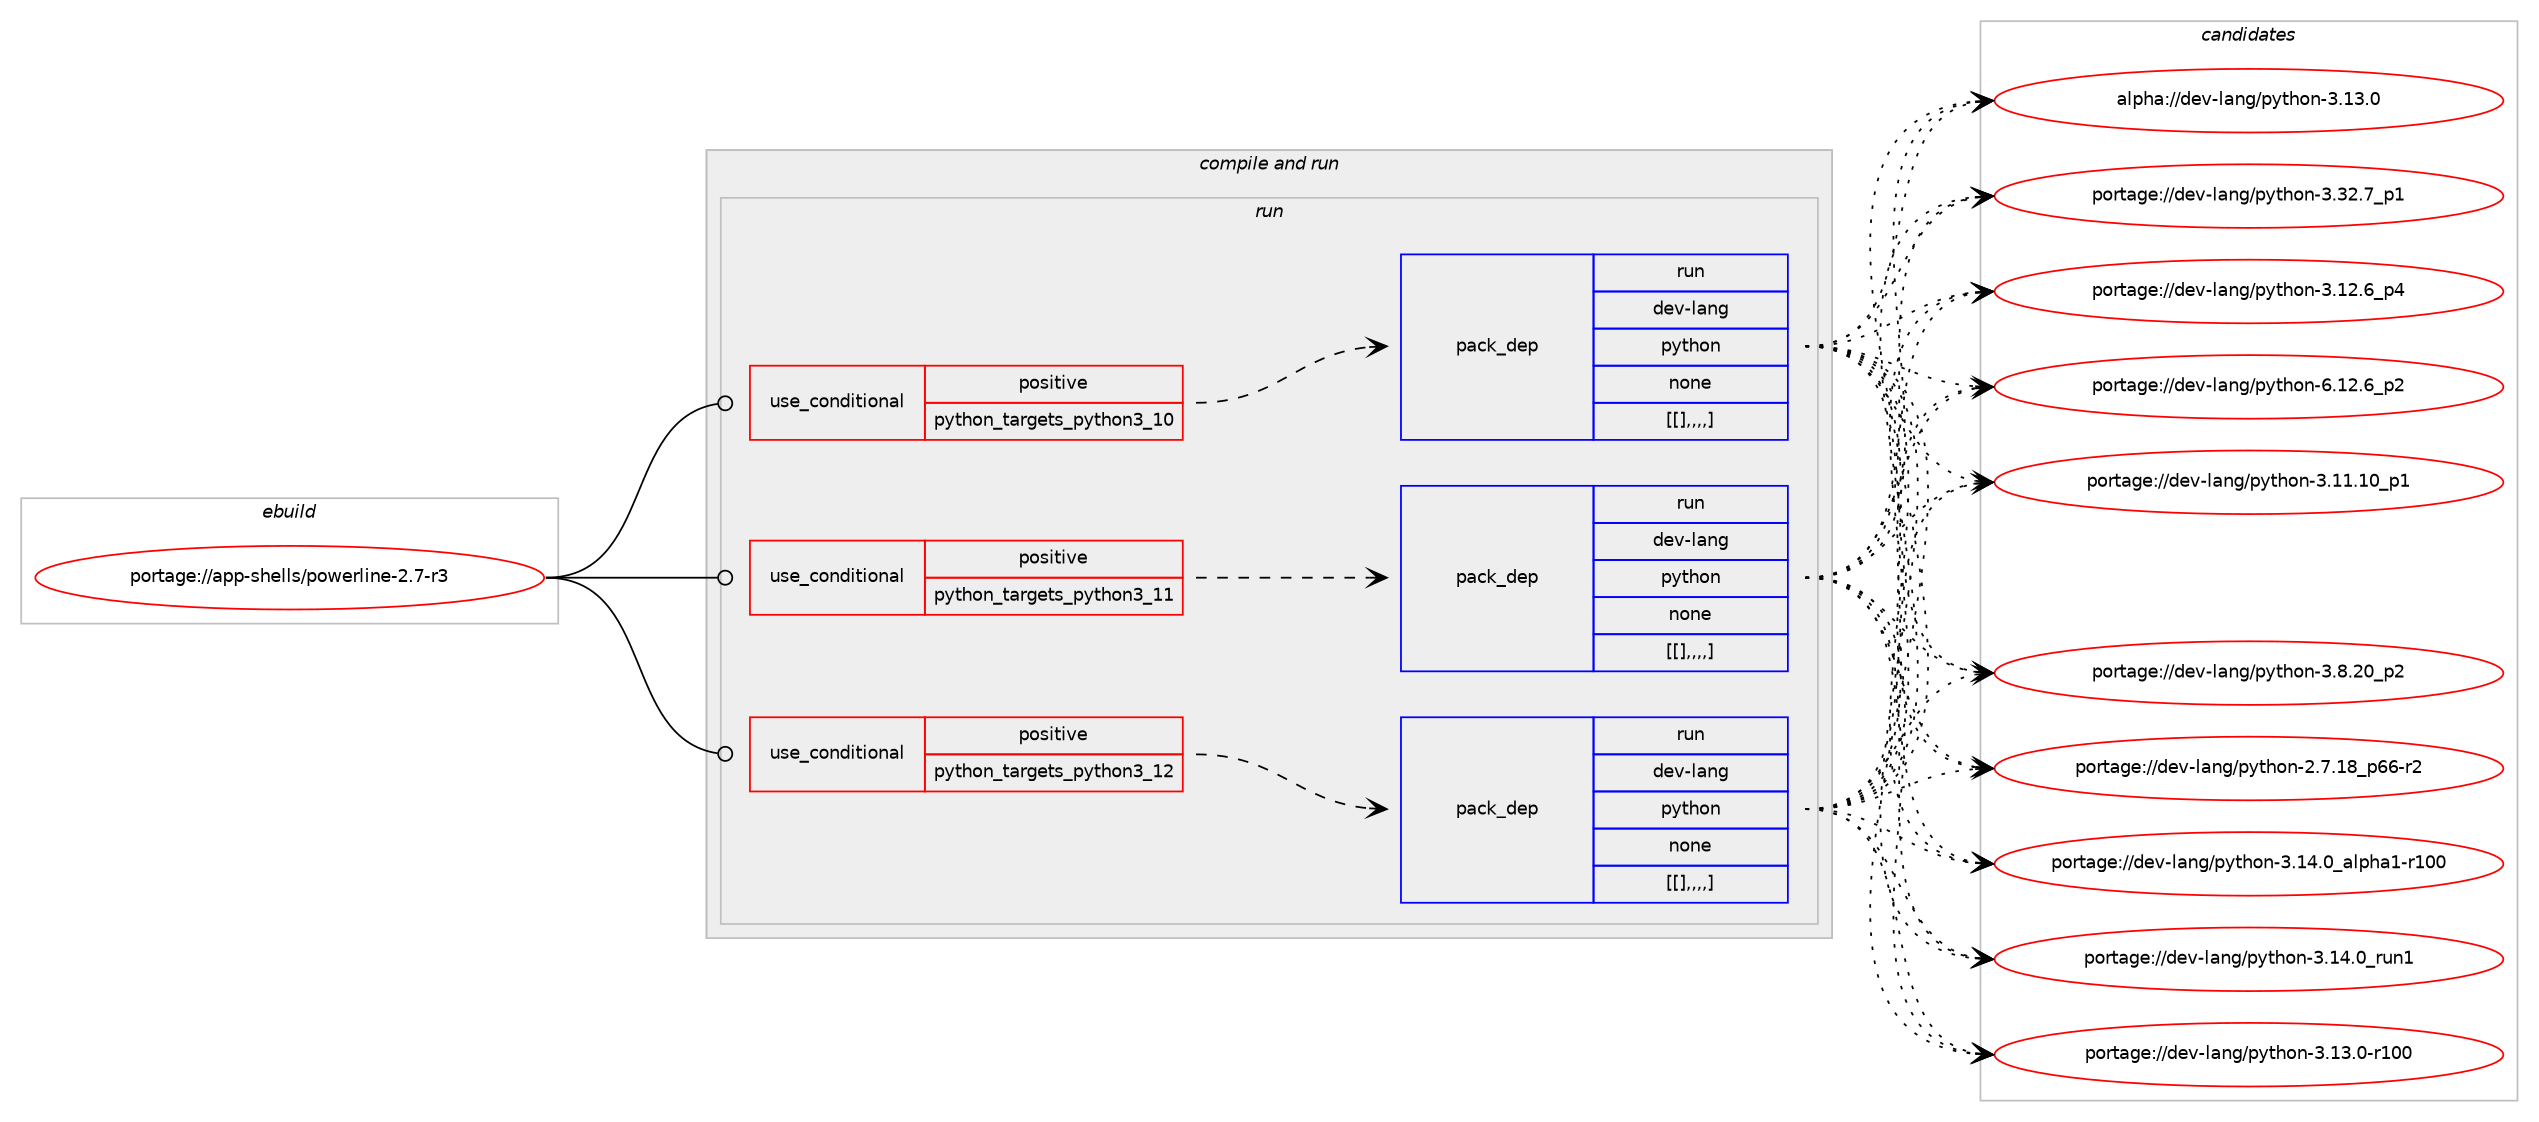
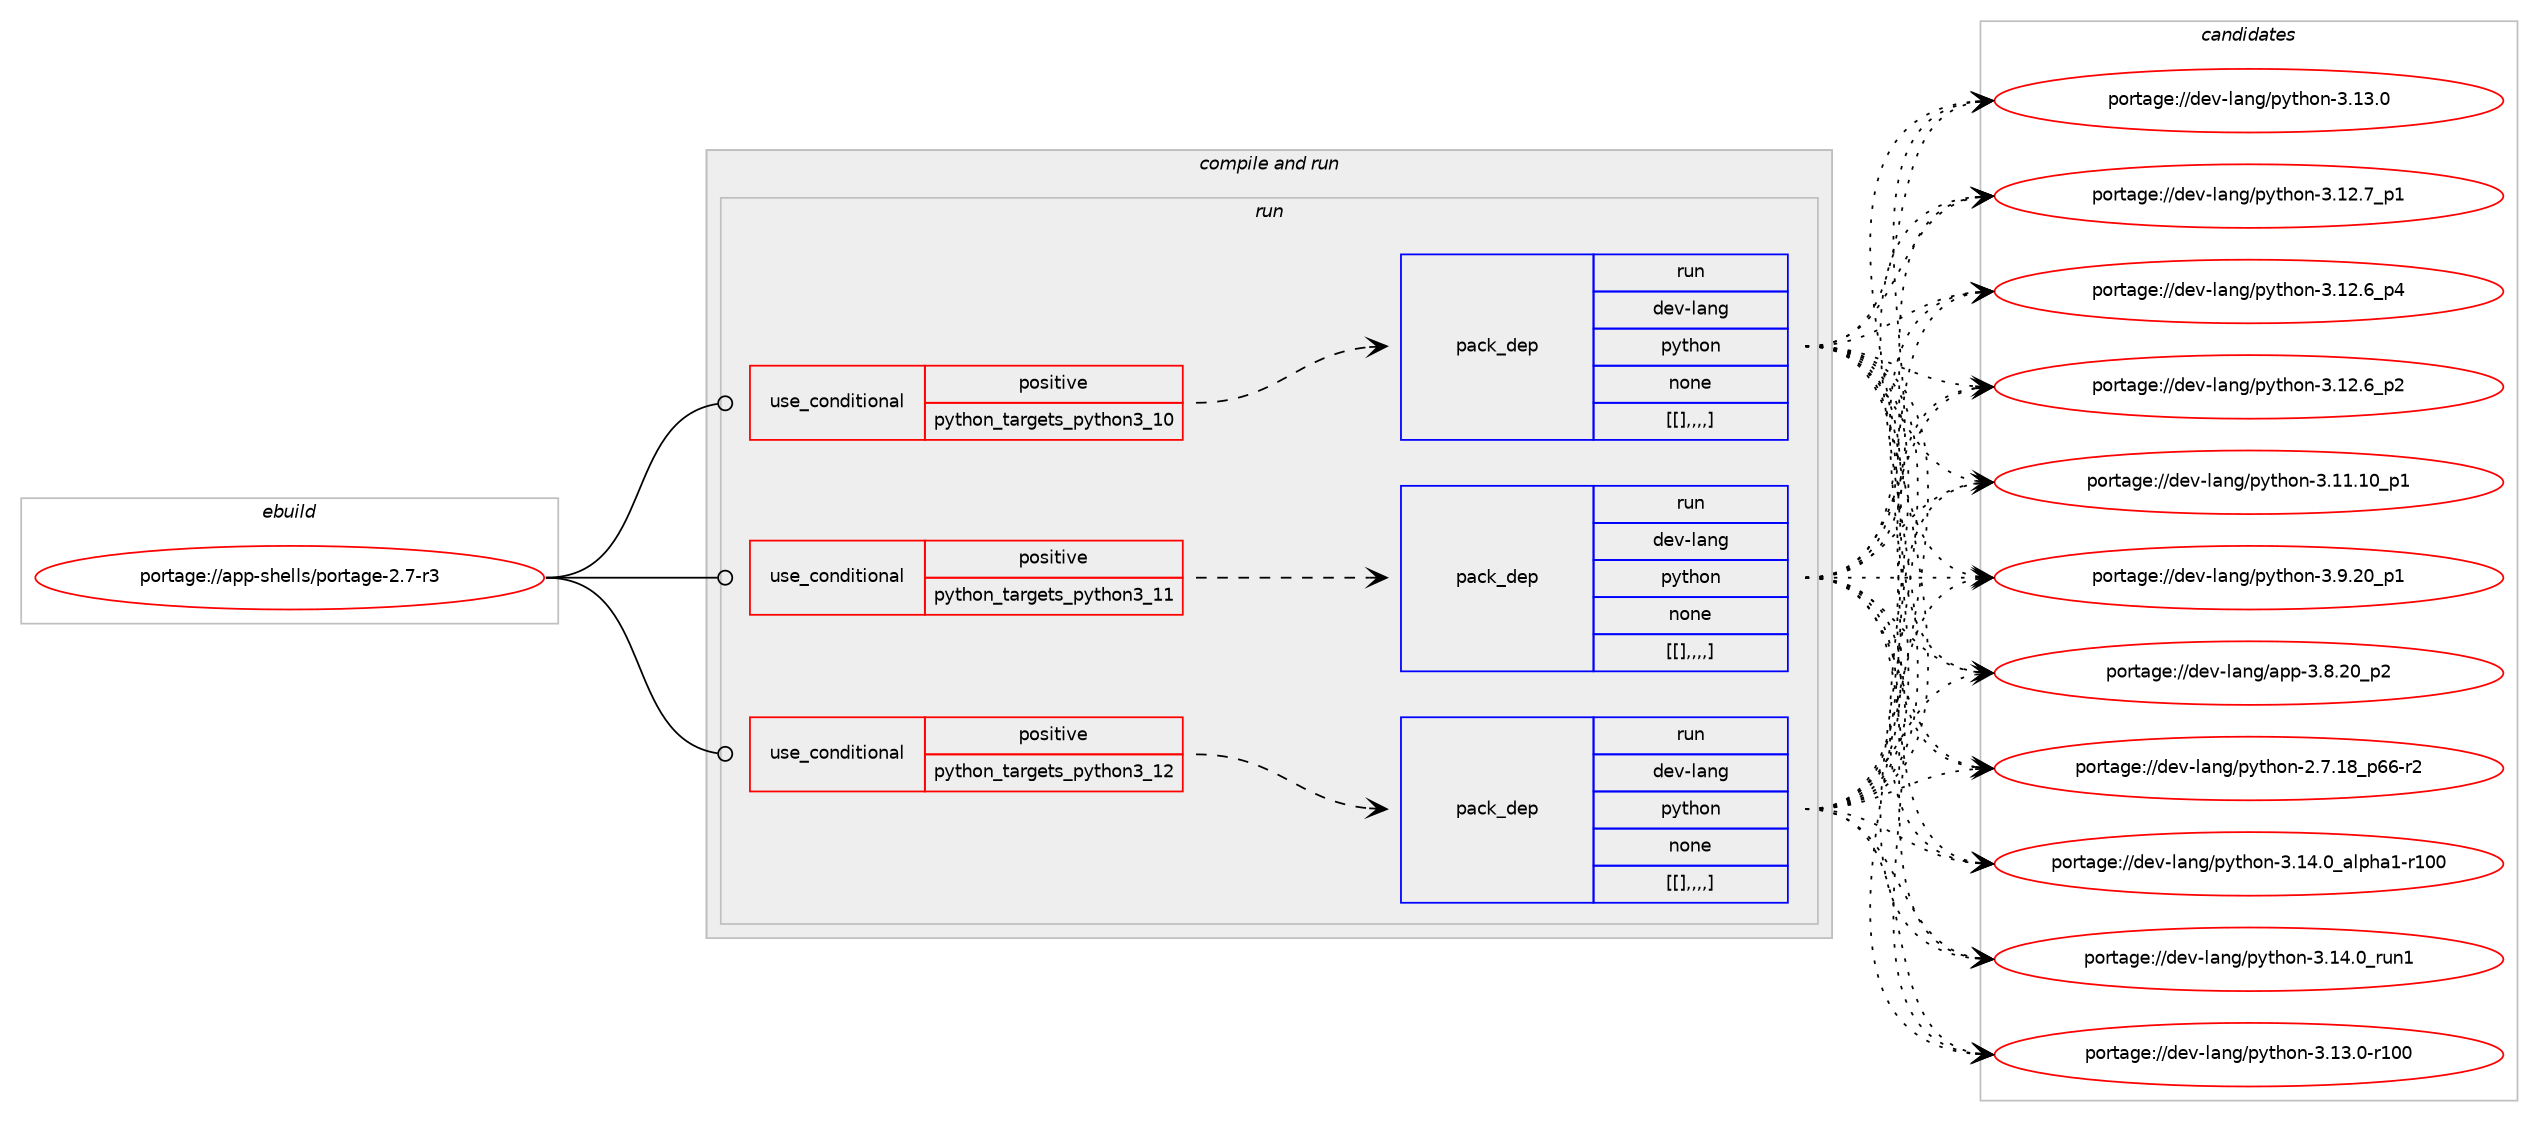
node "alpha://dev-lang/python-3.13.0": label "alpha://dev-lang/python-3.13.0" -> "portage://dev-lang/python-3.13.0"
node "portage://dev-lang/python-3.32.7_p1": label "portage://dev-lang/python-3.32.7_p1" -> "portage://dev-lang/python-3.12.7_p1"
node "portage://dev-lang/python-6.12.6_p2": label "portage://dev-lang/python-6.12.6_p2" -> "portage://dev-lang/python-3.12.6_p2"
node "portage://app-shells/powerline-2.7-r3": label "portage://app-shells/powerline-2.7-r3" -> "portage://app-shells/portage-2.7-r3"
node "portage://dev-lang/python-3.9.20_p1": added
node "portage://dev-lang/python-3.8.20_p2": label "portage://dev-lang/python-3.8.20_p2" -> "portage://dev-lang/app-3.8.20_p2"
